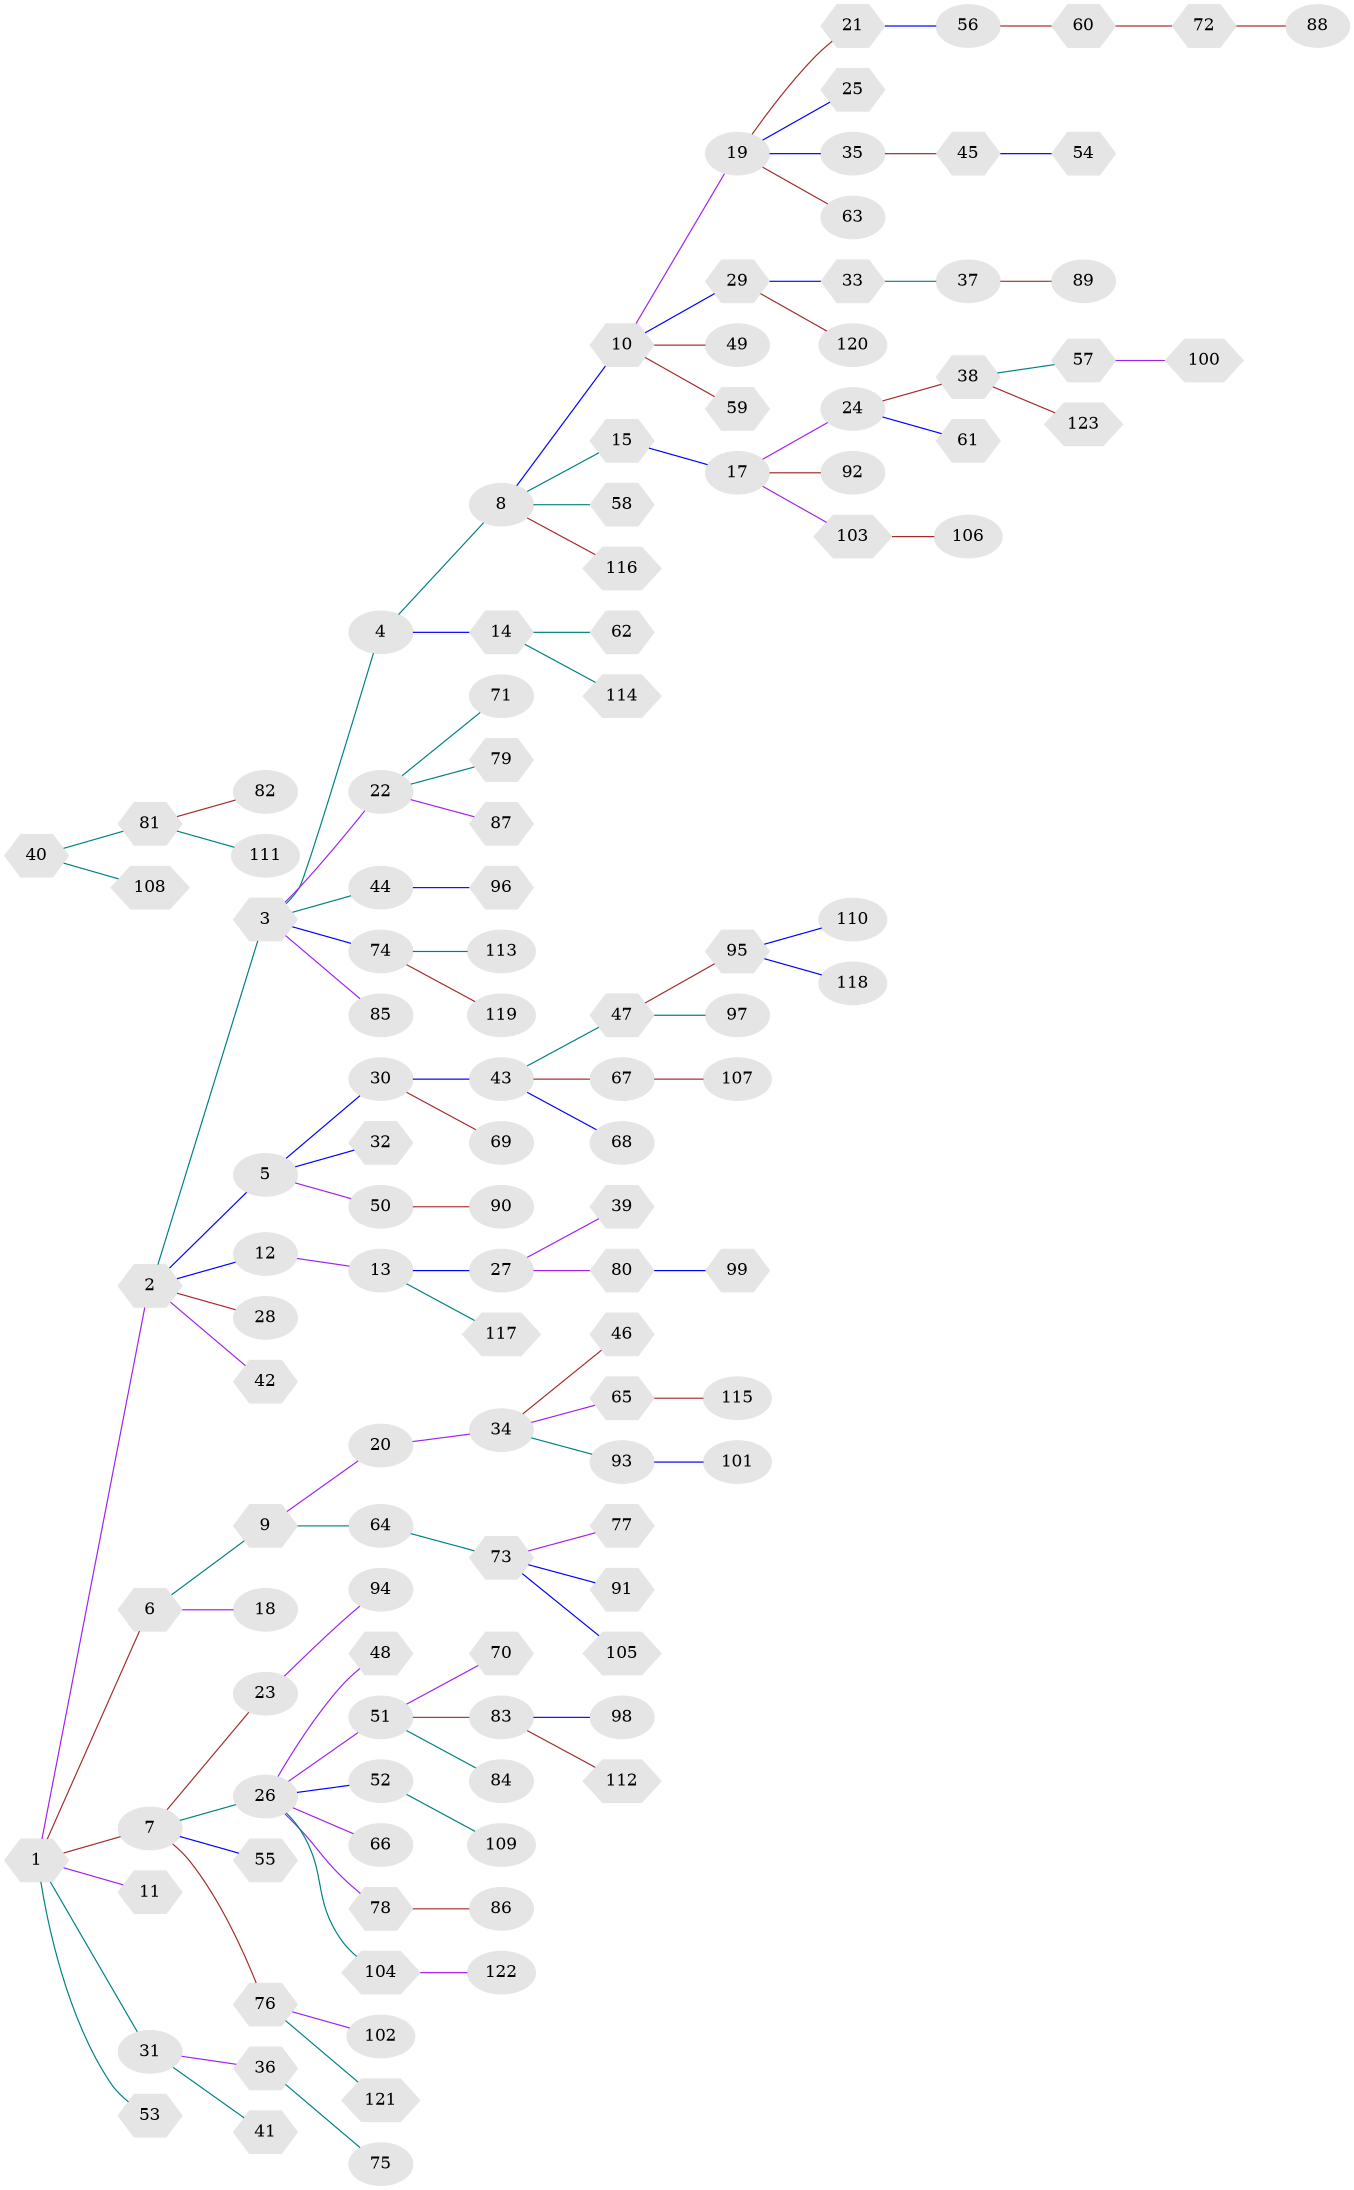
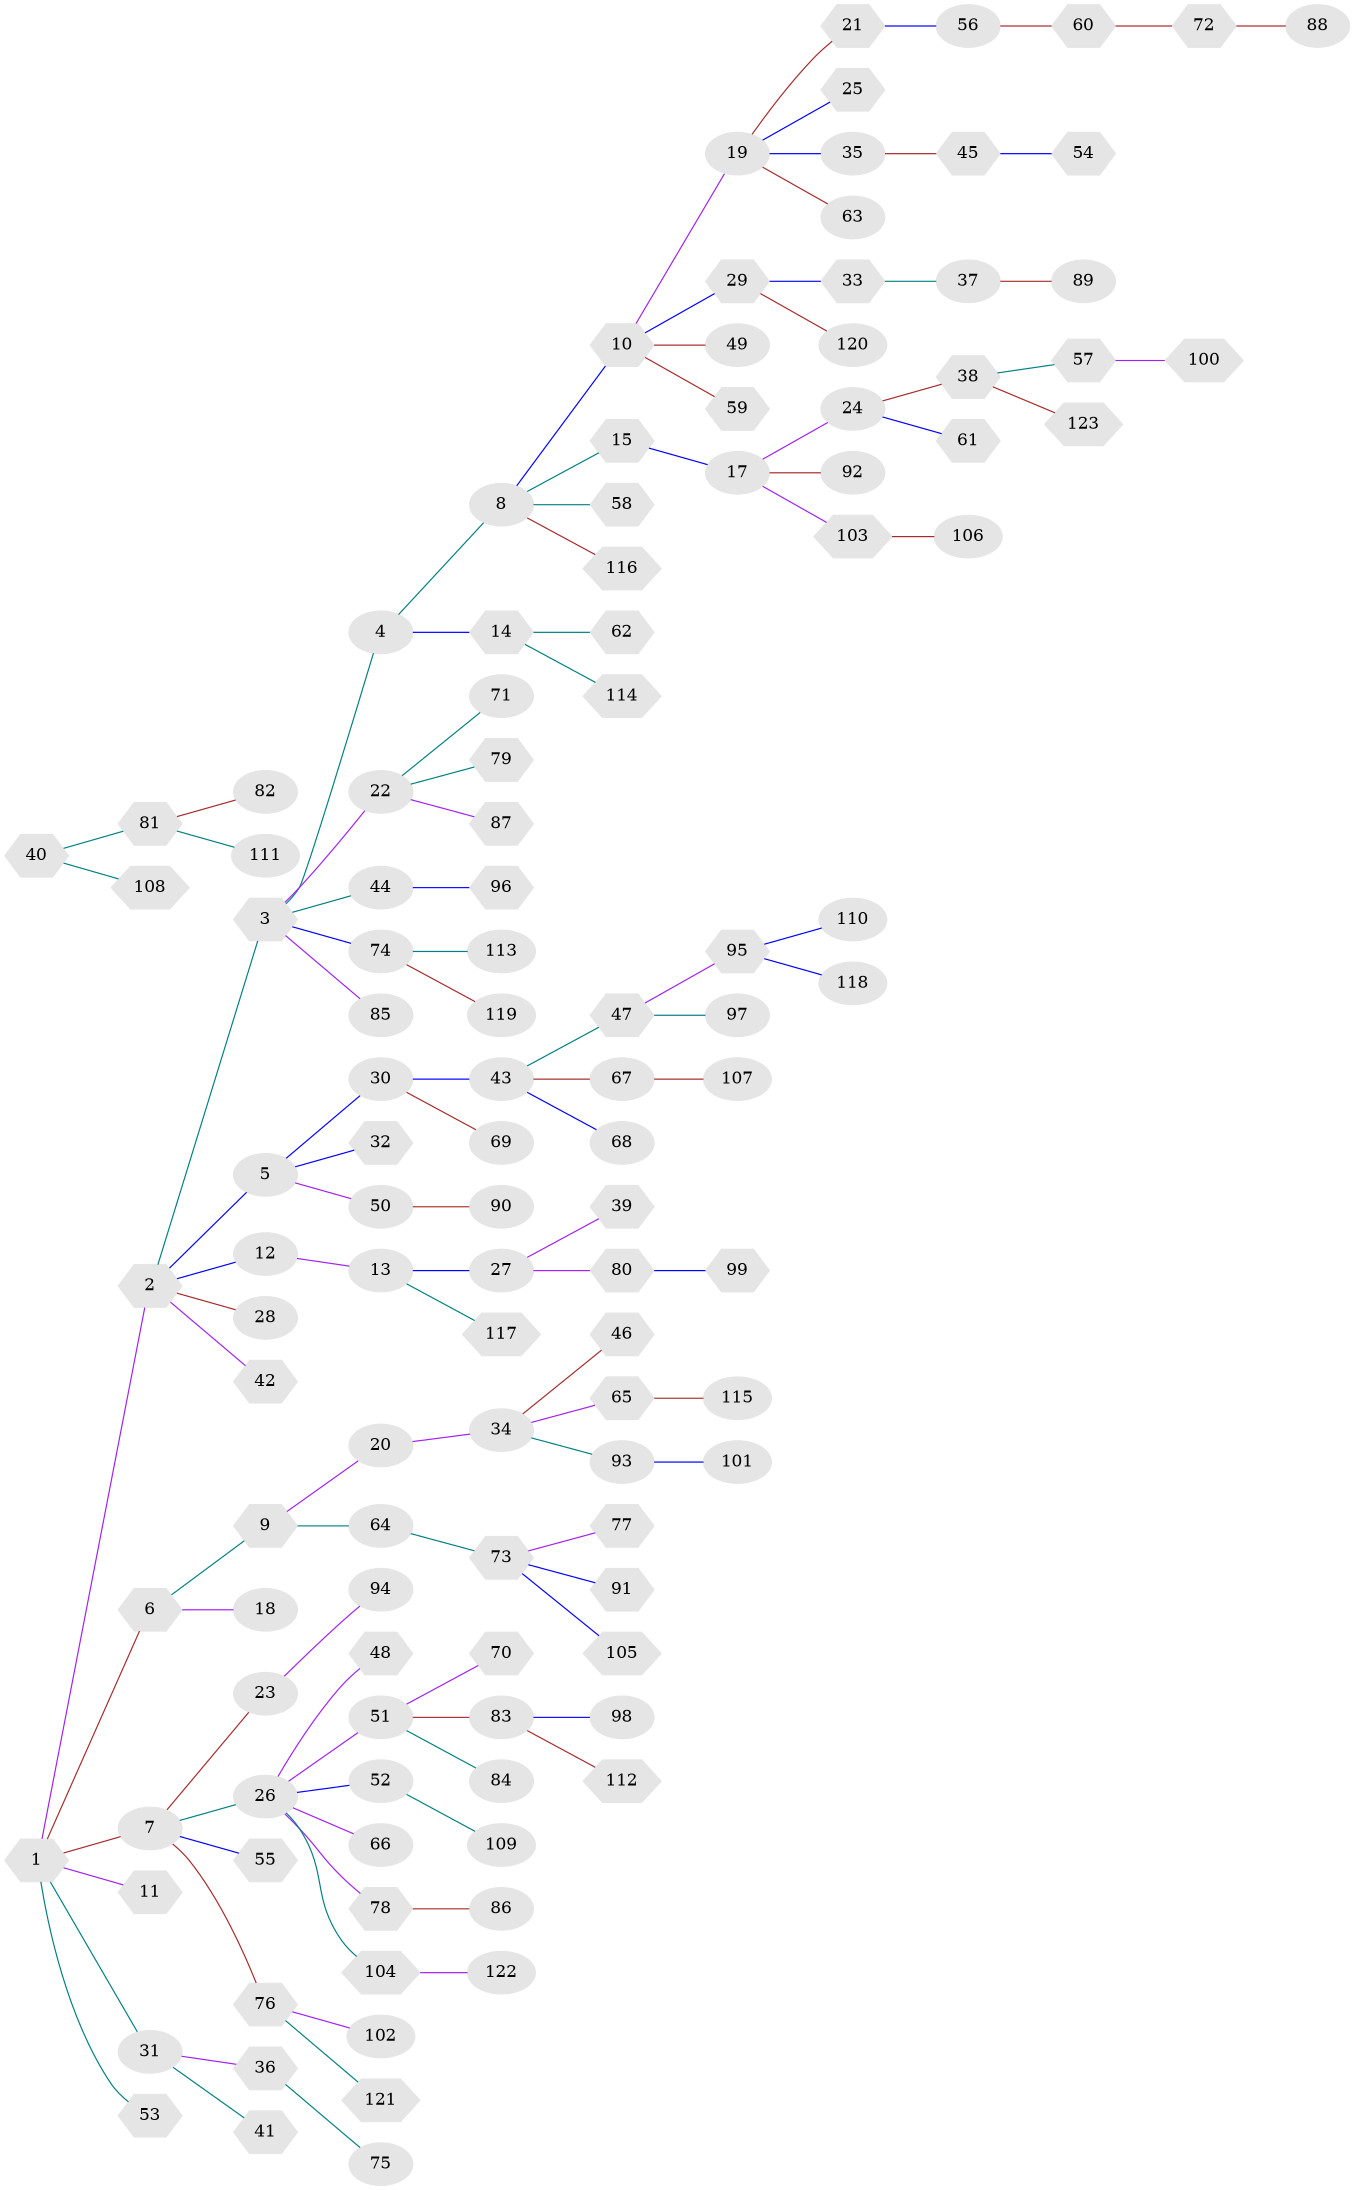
edge "95" -- "47": color brown -> purple
